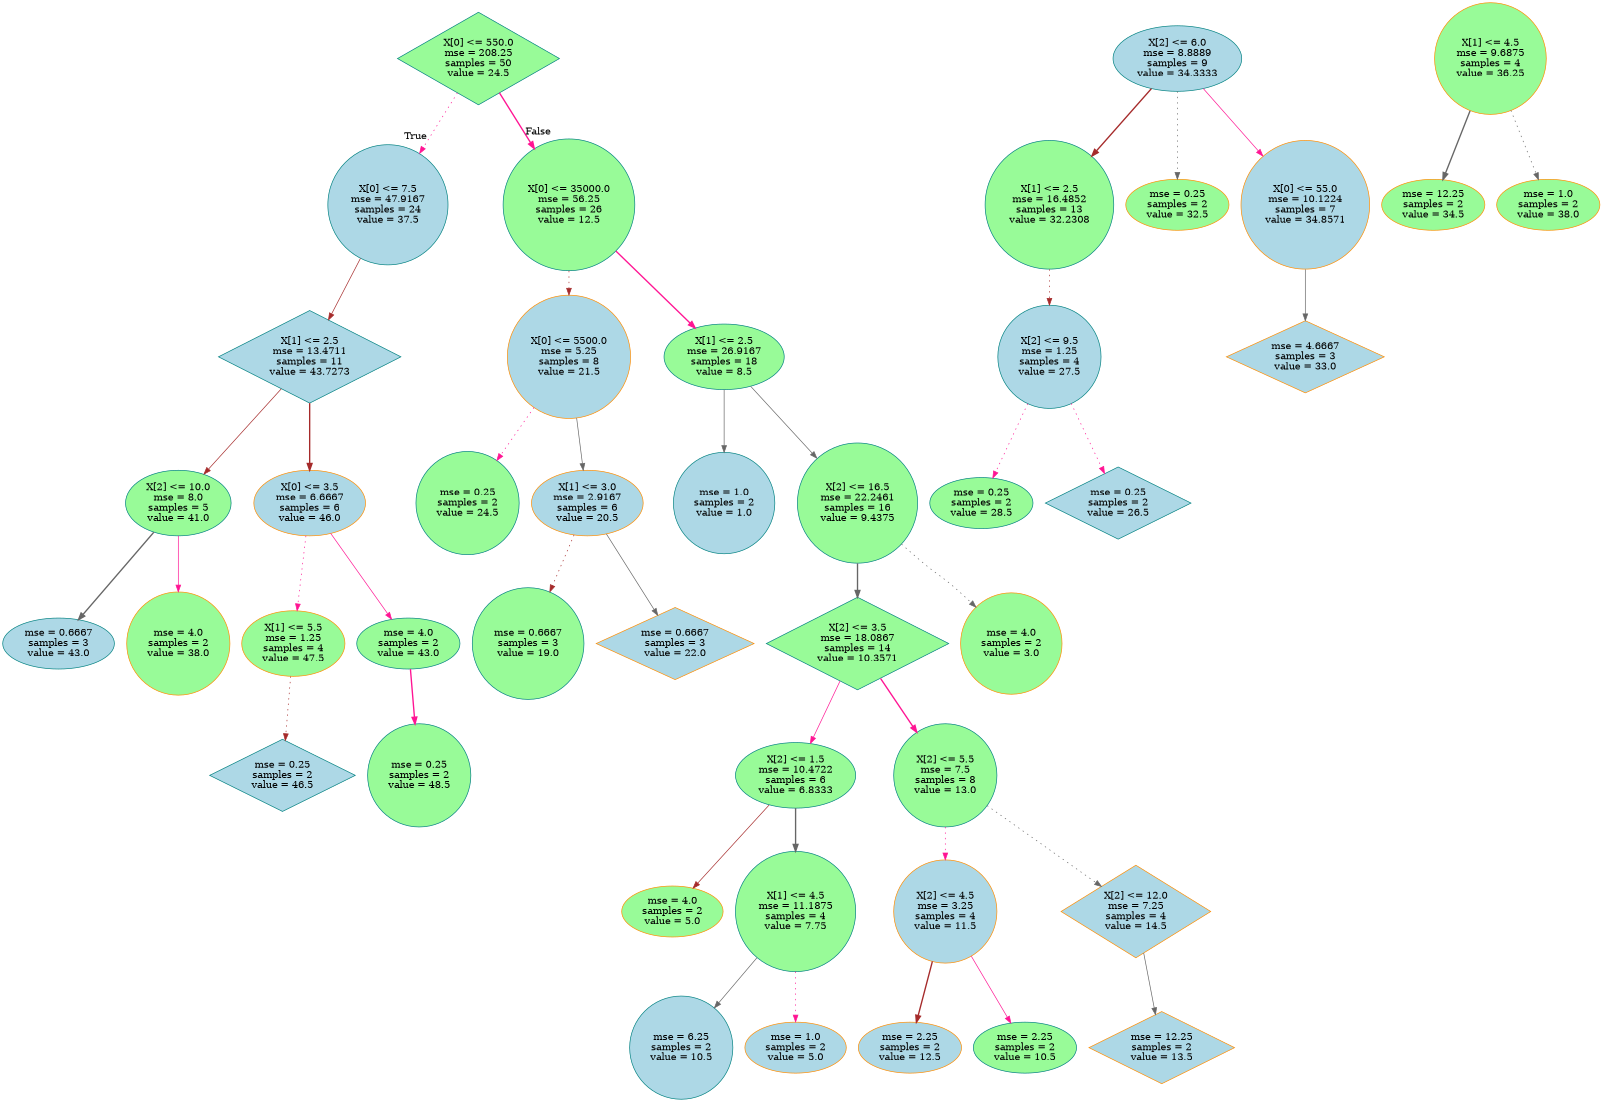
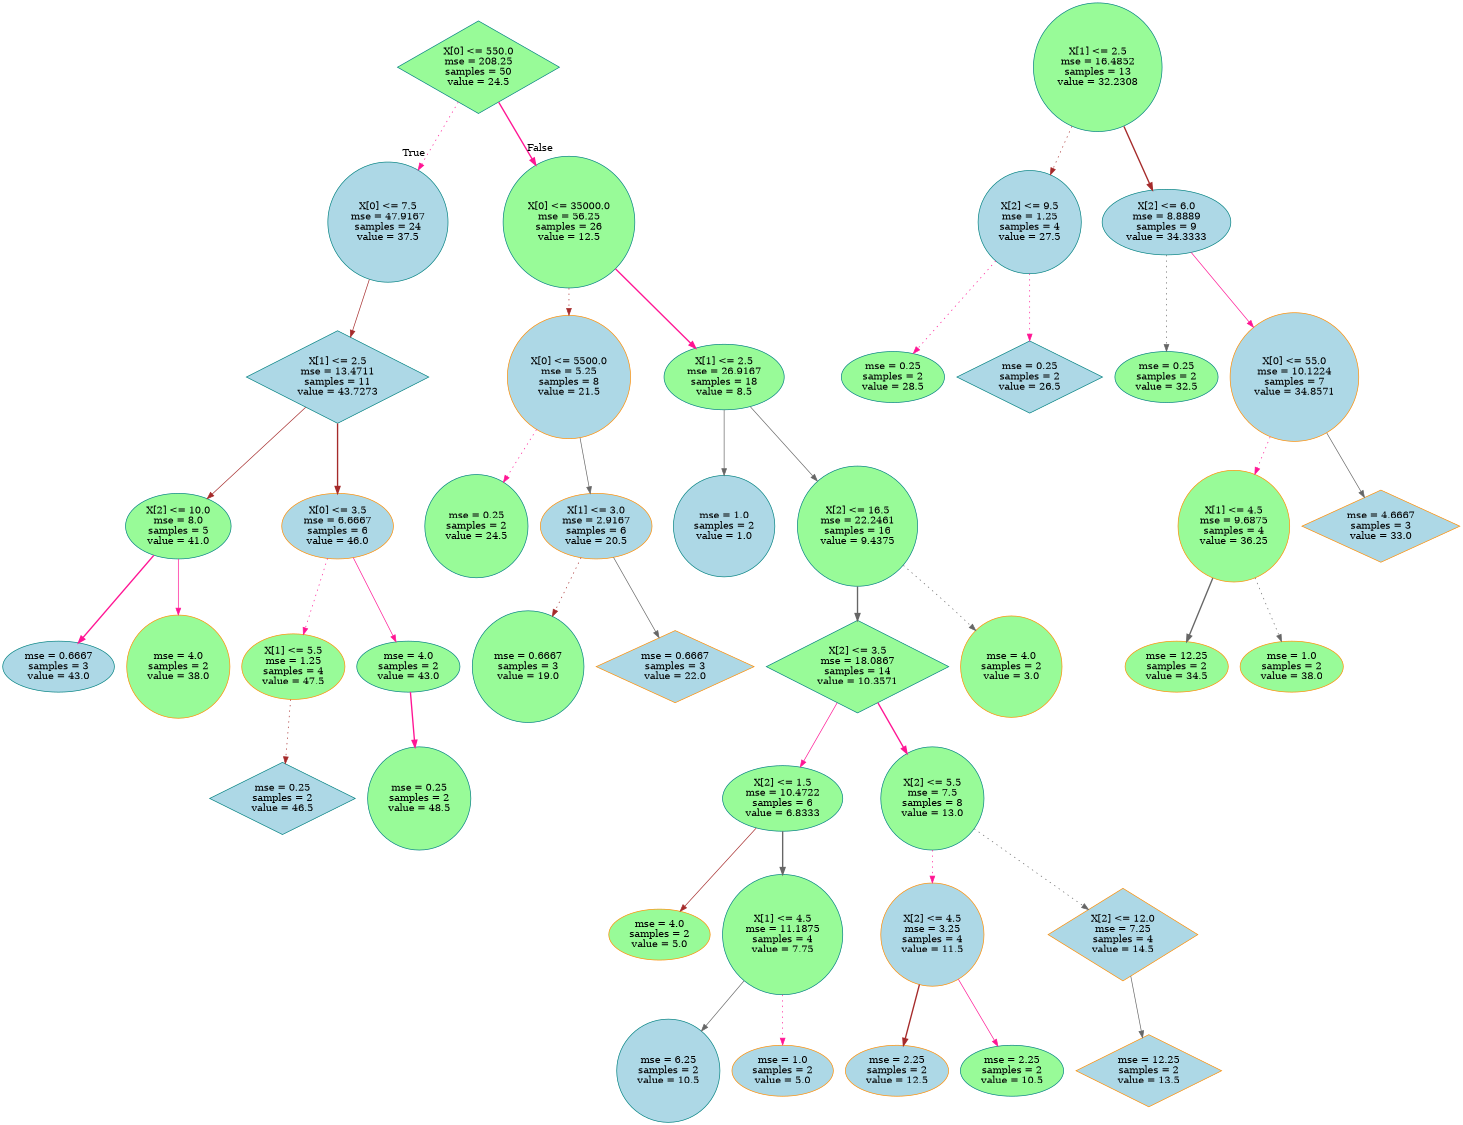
edge "X[2] <= 6.0 mse = 8.8889 samples = 9 value = 34.3333" -> "X[1] <= 2.5 mse = 16.4852 samples = 13 value = 32.2308": reversed
node "mse = 0.25 samples = 2 value = 32.5": color darkorange -> teal
edge "X[0] <= 55.0 mse = 10.1224 samples = 7 value = 34.8571" -> "X[1] <= 4.5 mse = 9.6875 samples = 4 value = 36.25": added
edge "X[2] <= 10.0 mse = 8.0 samples = 5 value = 41.0" -> "mse = 0.6667 samples = 3 value = 43.0": color gray40 -> deeppink
